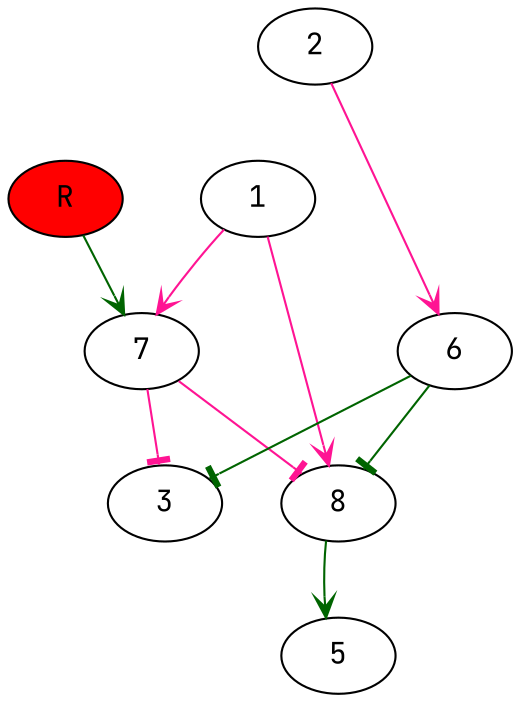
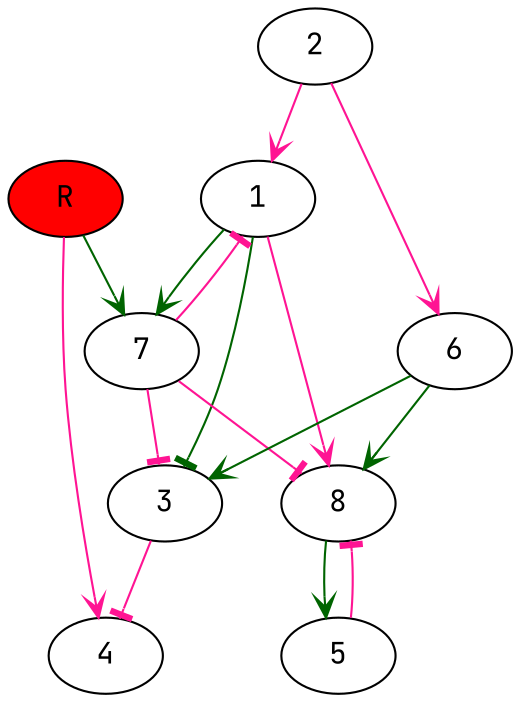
edge "2" -> "1": added
edge "1" -> "7": color deeppink -> darkgreen
edge "7" -> "1": added
edge "1" -> "3": added
edge "6" -> "8": arrowhead tee -> vee
edge "6" -> "3": arrowhead tee -> vee
edge "5" -> "8": added
node "4": added
